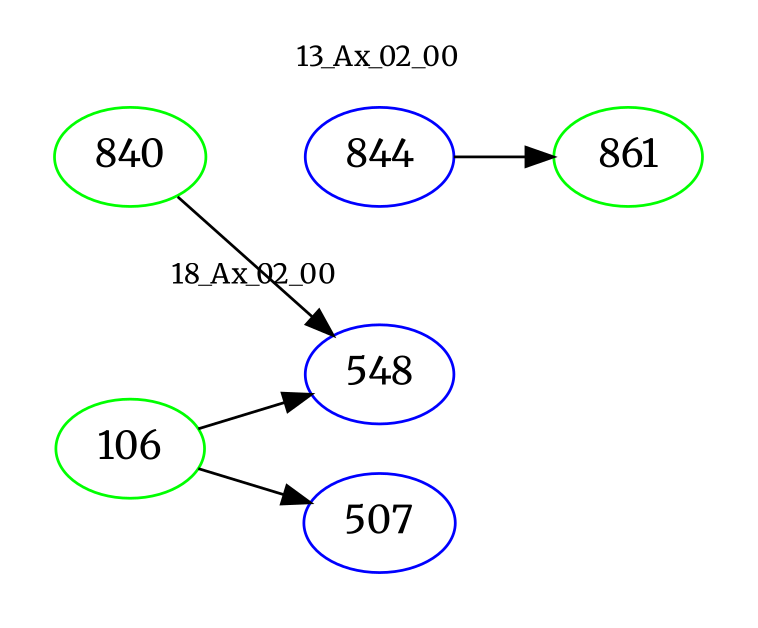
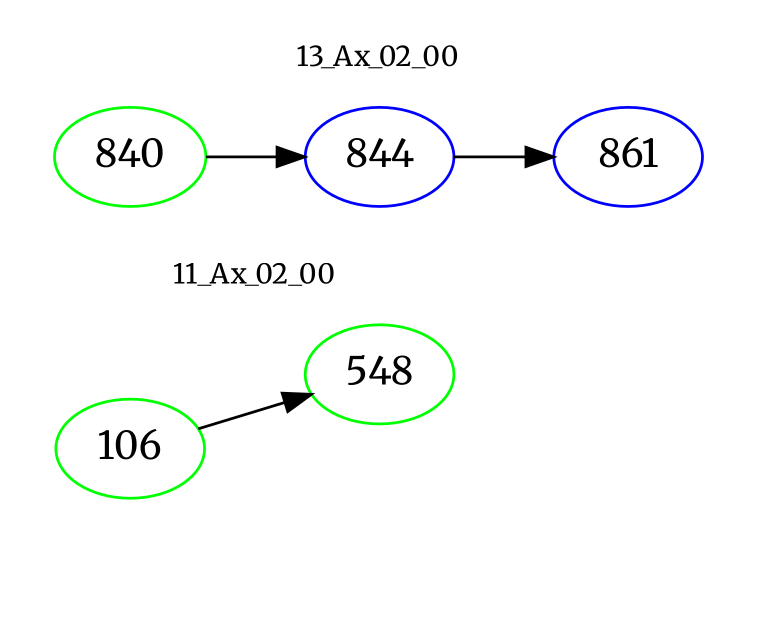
node "861": color green -> blue
edge "840" -> "548": now "840" -> "844"
cluster "18_Ax_02_00": label "18_Ax_02_00" -> "11_Ax_02_00"
node "548": color blue -> green
node "507": removed
